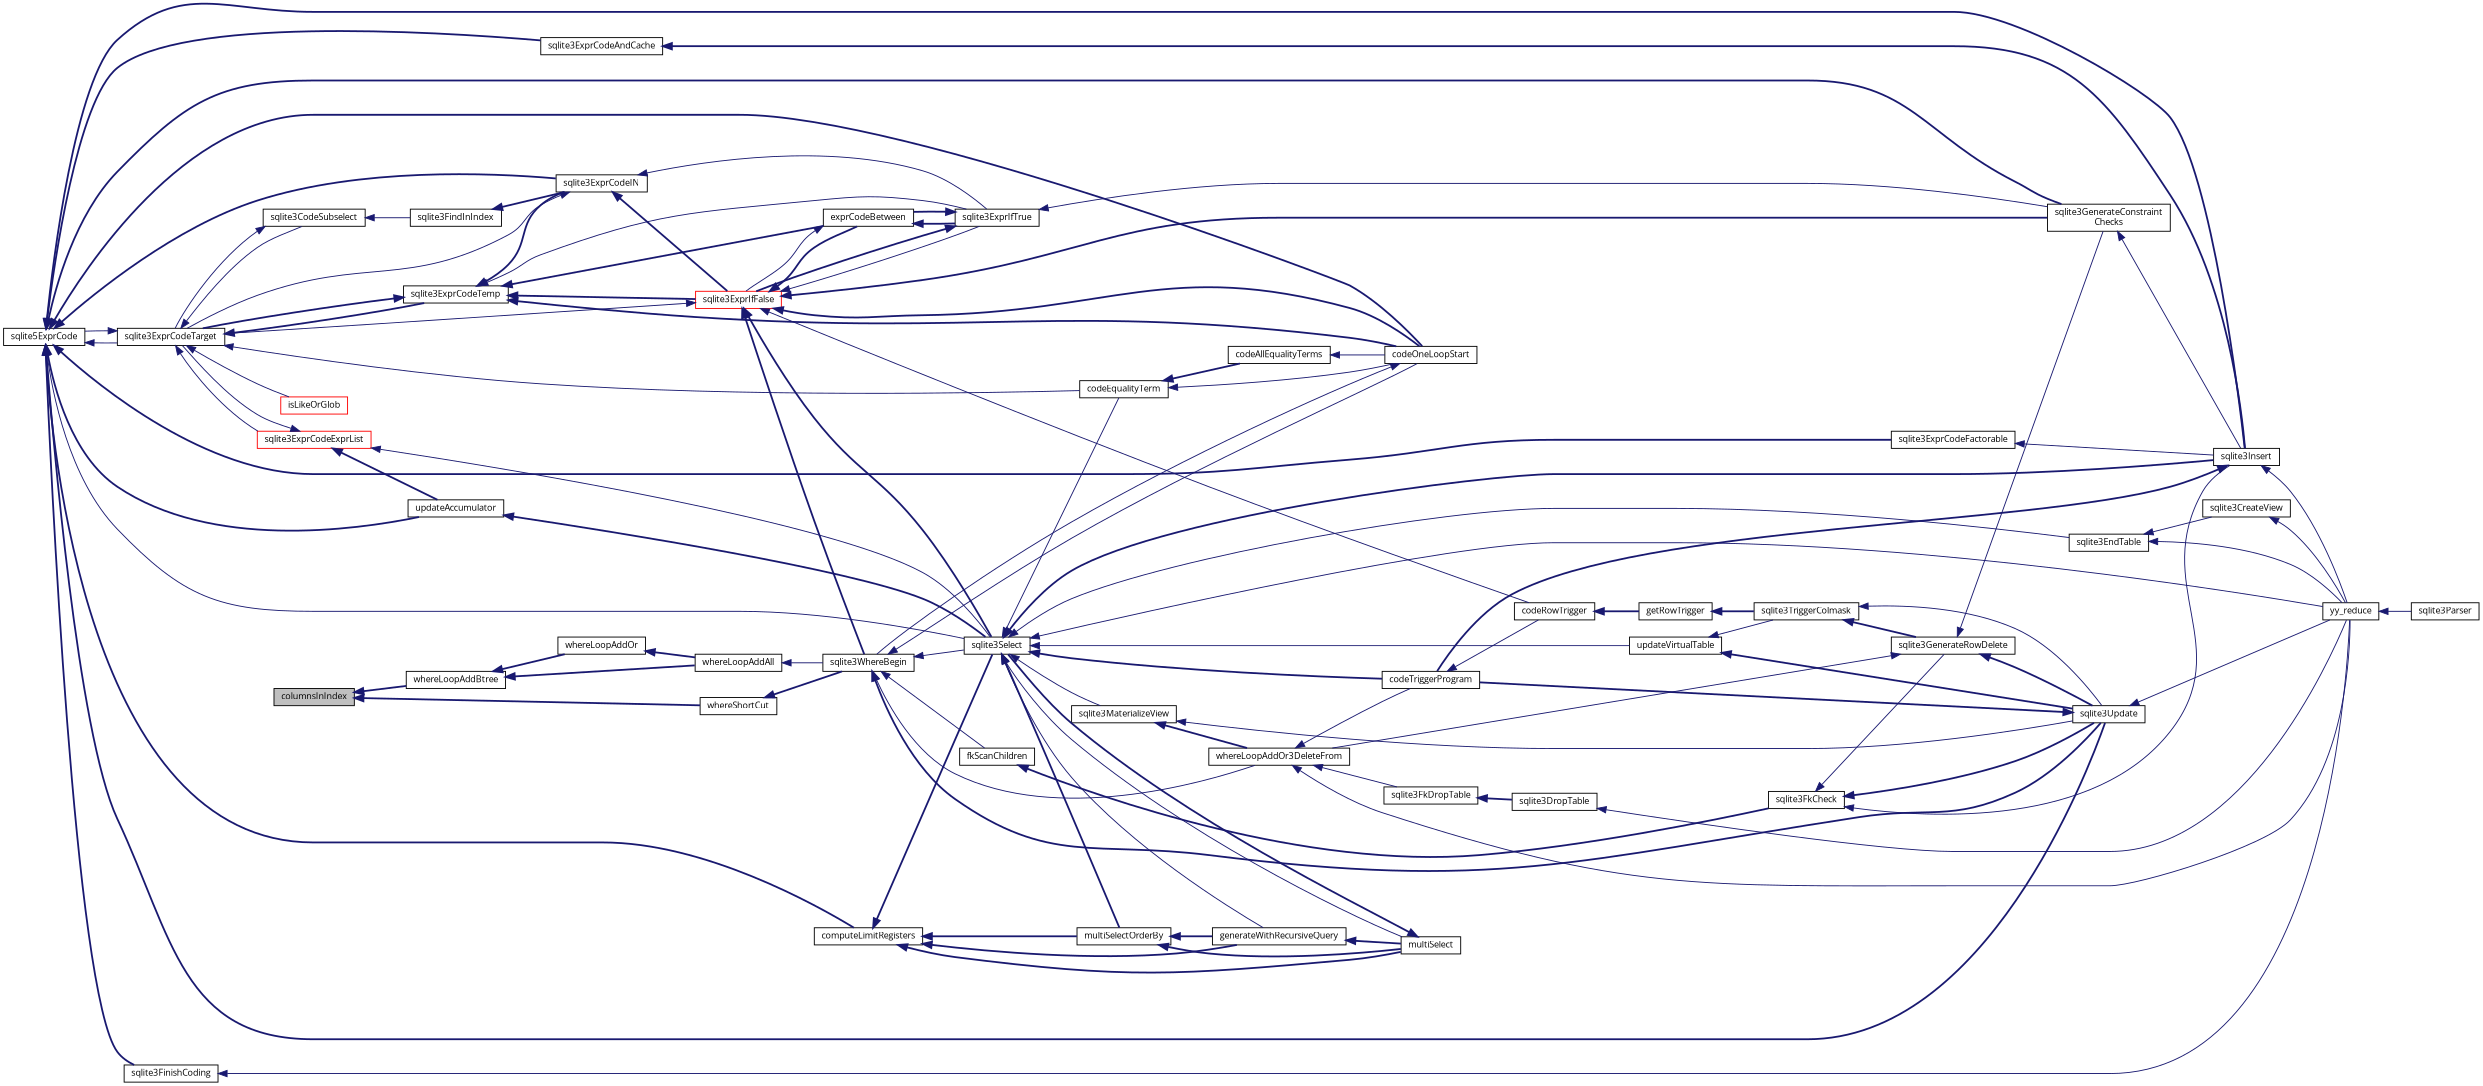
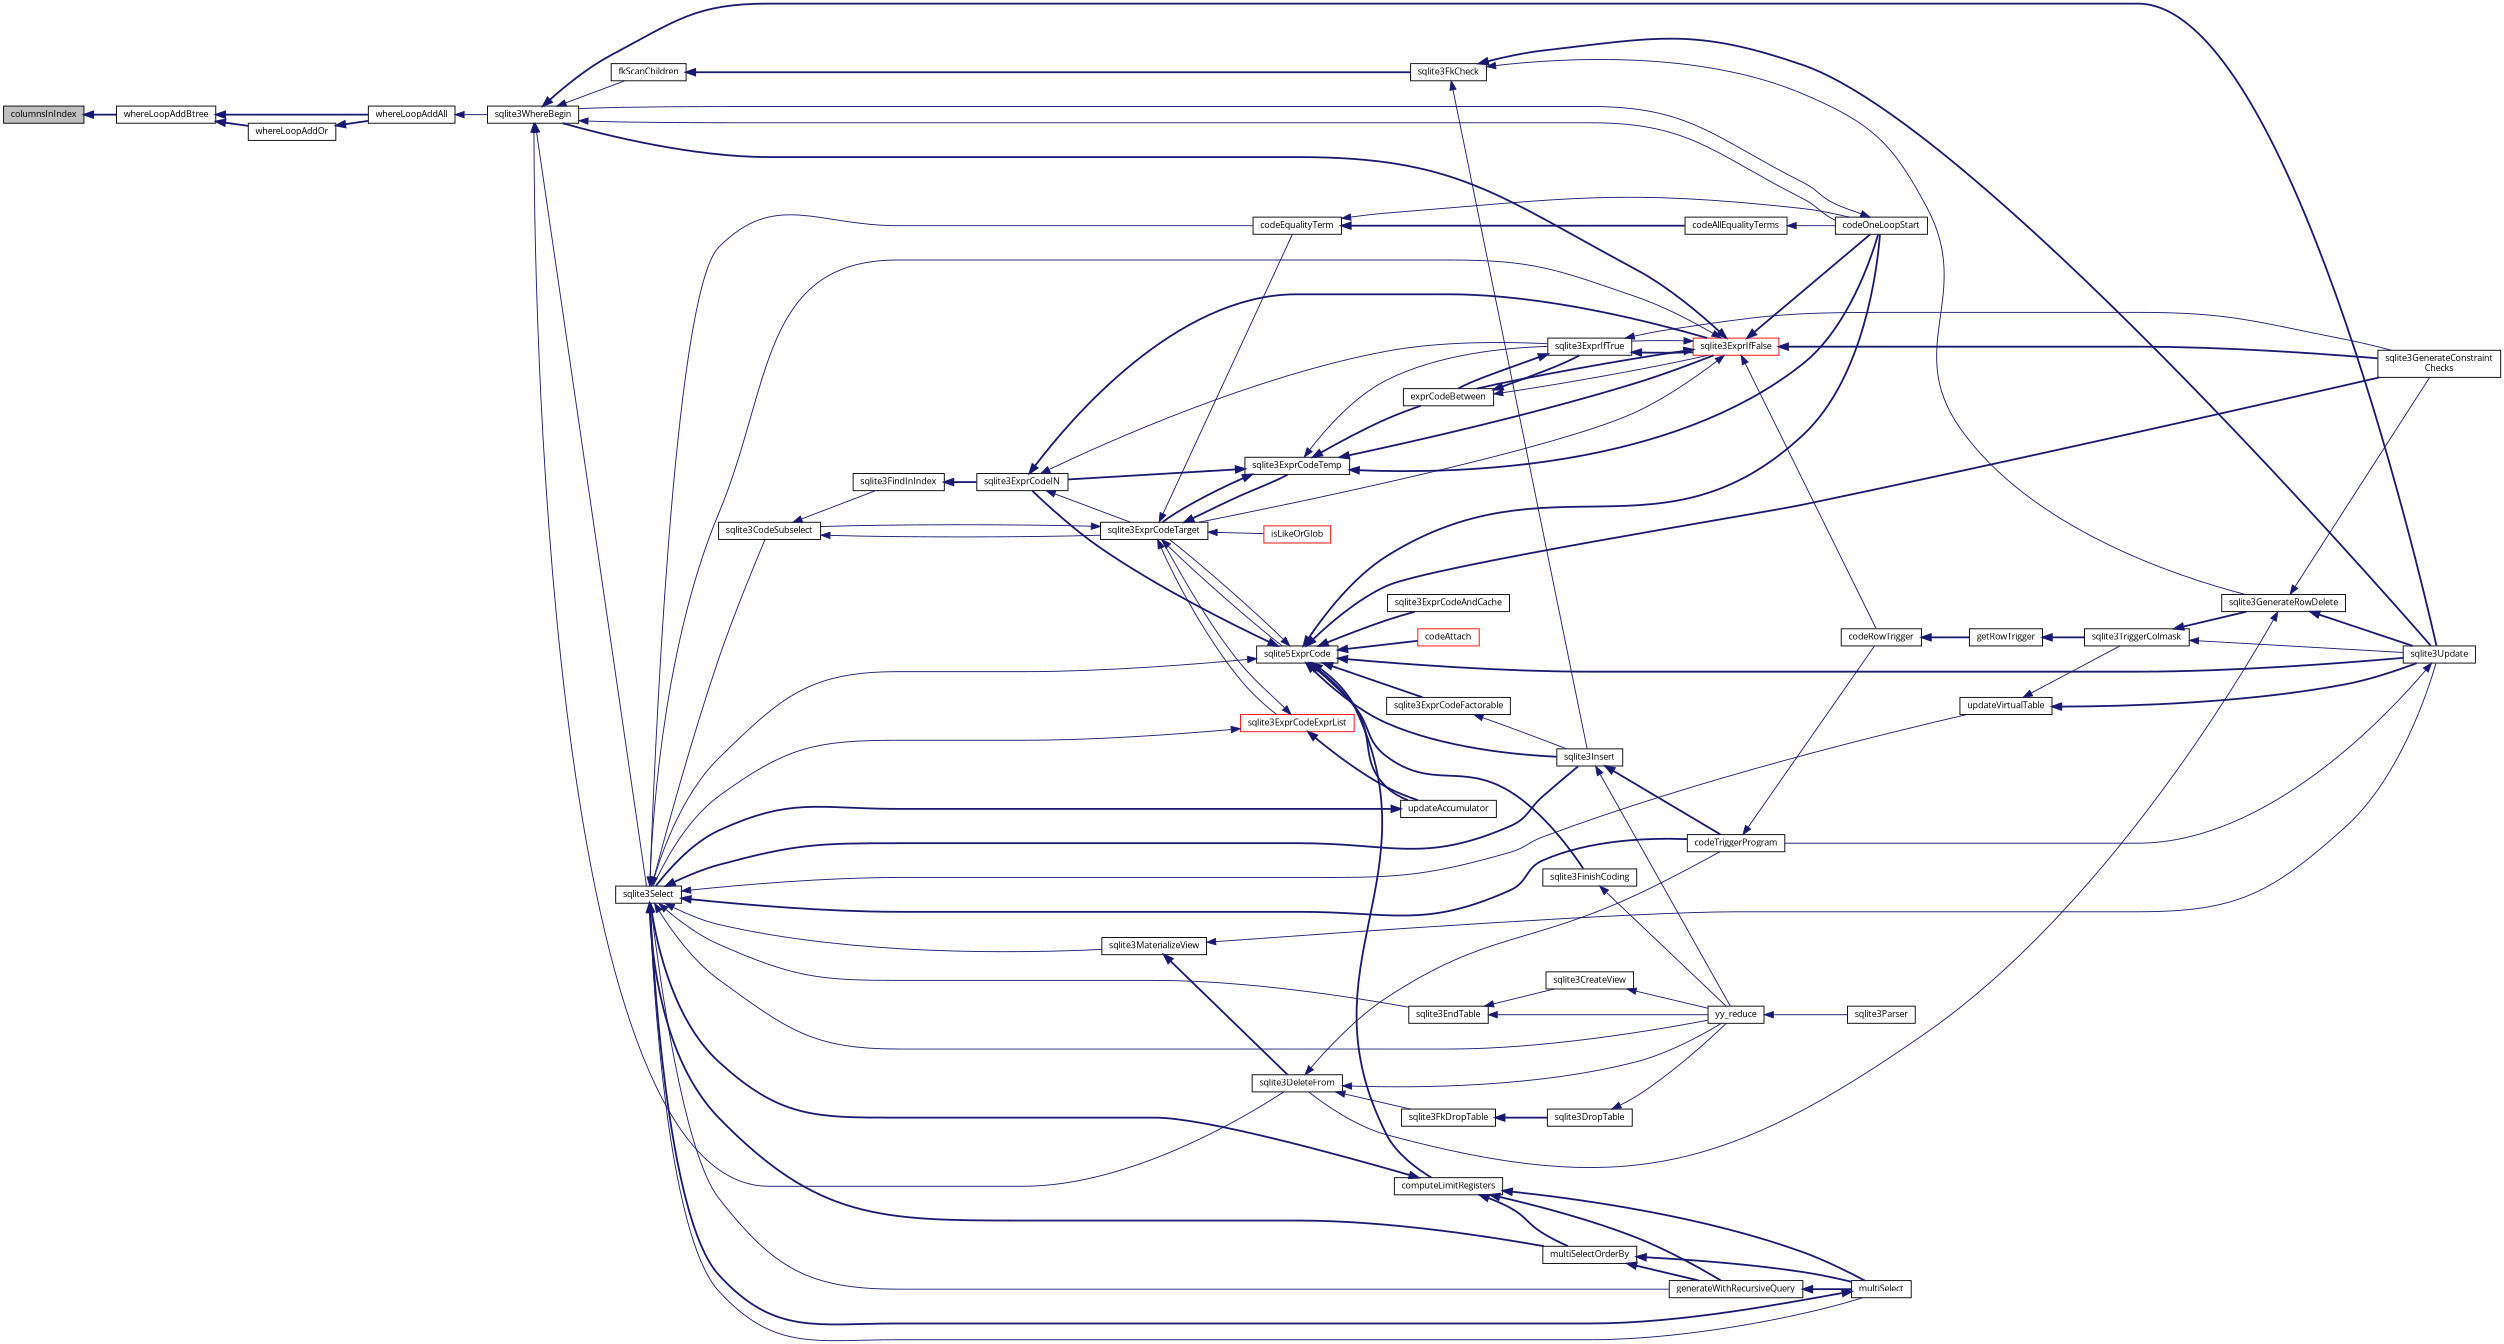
edge "sqlite3Insert" -> "sqlite3ExprCodeAndCache": removed
edge "sqlite3Insert" -> "sqlite3GenerateConstraint Checks": removed
edge "sqlite3Select" -> "sqlite3ExprIfFalse": style bold -> solid
node "codeAttach": added
edge "yy_reduce" -> "sqlite3Update": removed
edge "codeTriggerProgram" -> "sqlite3Update": style bold -> solid
edge "sqlite3CodeSubselect" -> "sqlite3Select": added
node "whereShortCut": removed
node "whereLoopAddOr3DeleteFrom": label "whereLoopAddOr3DeleteFrom" -> "sqlite3DeleteFrom"
